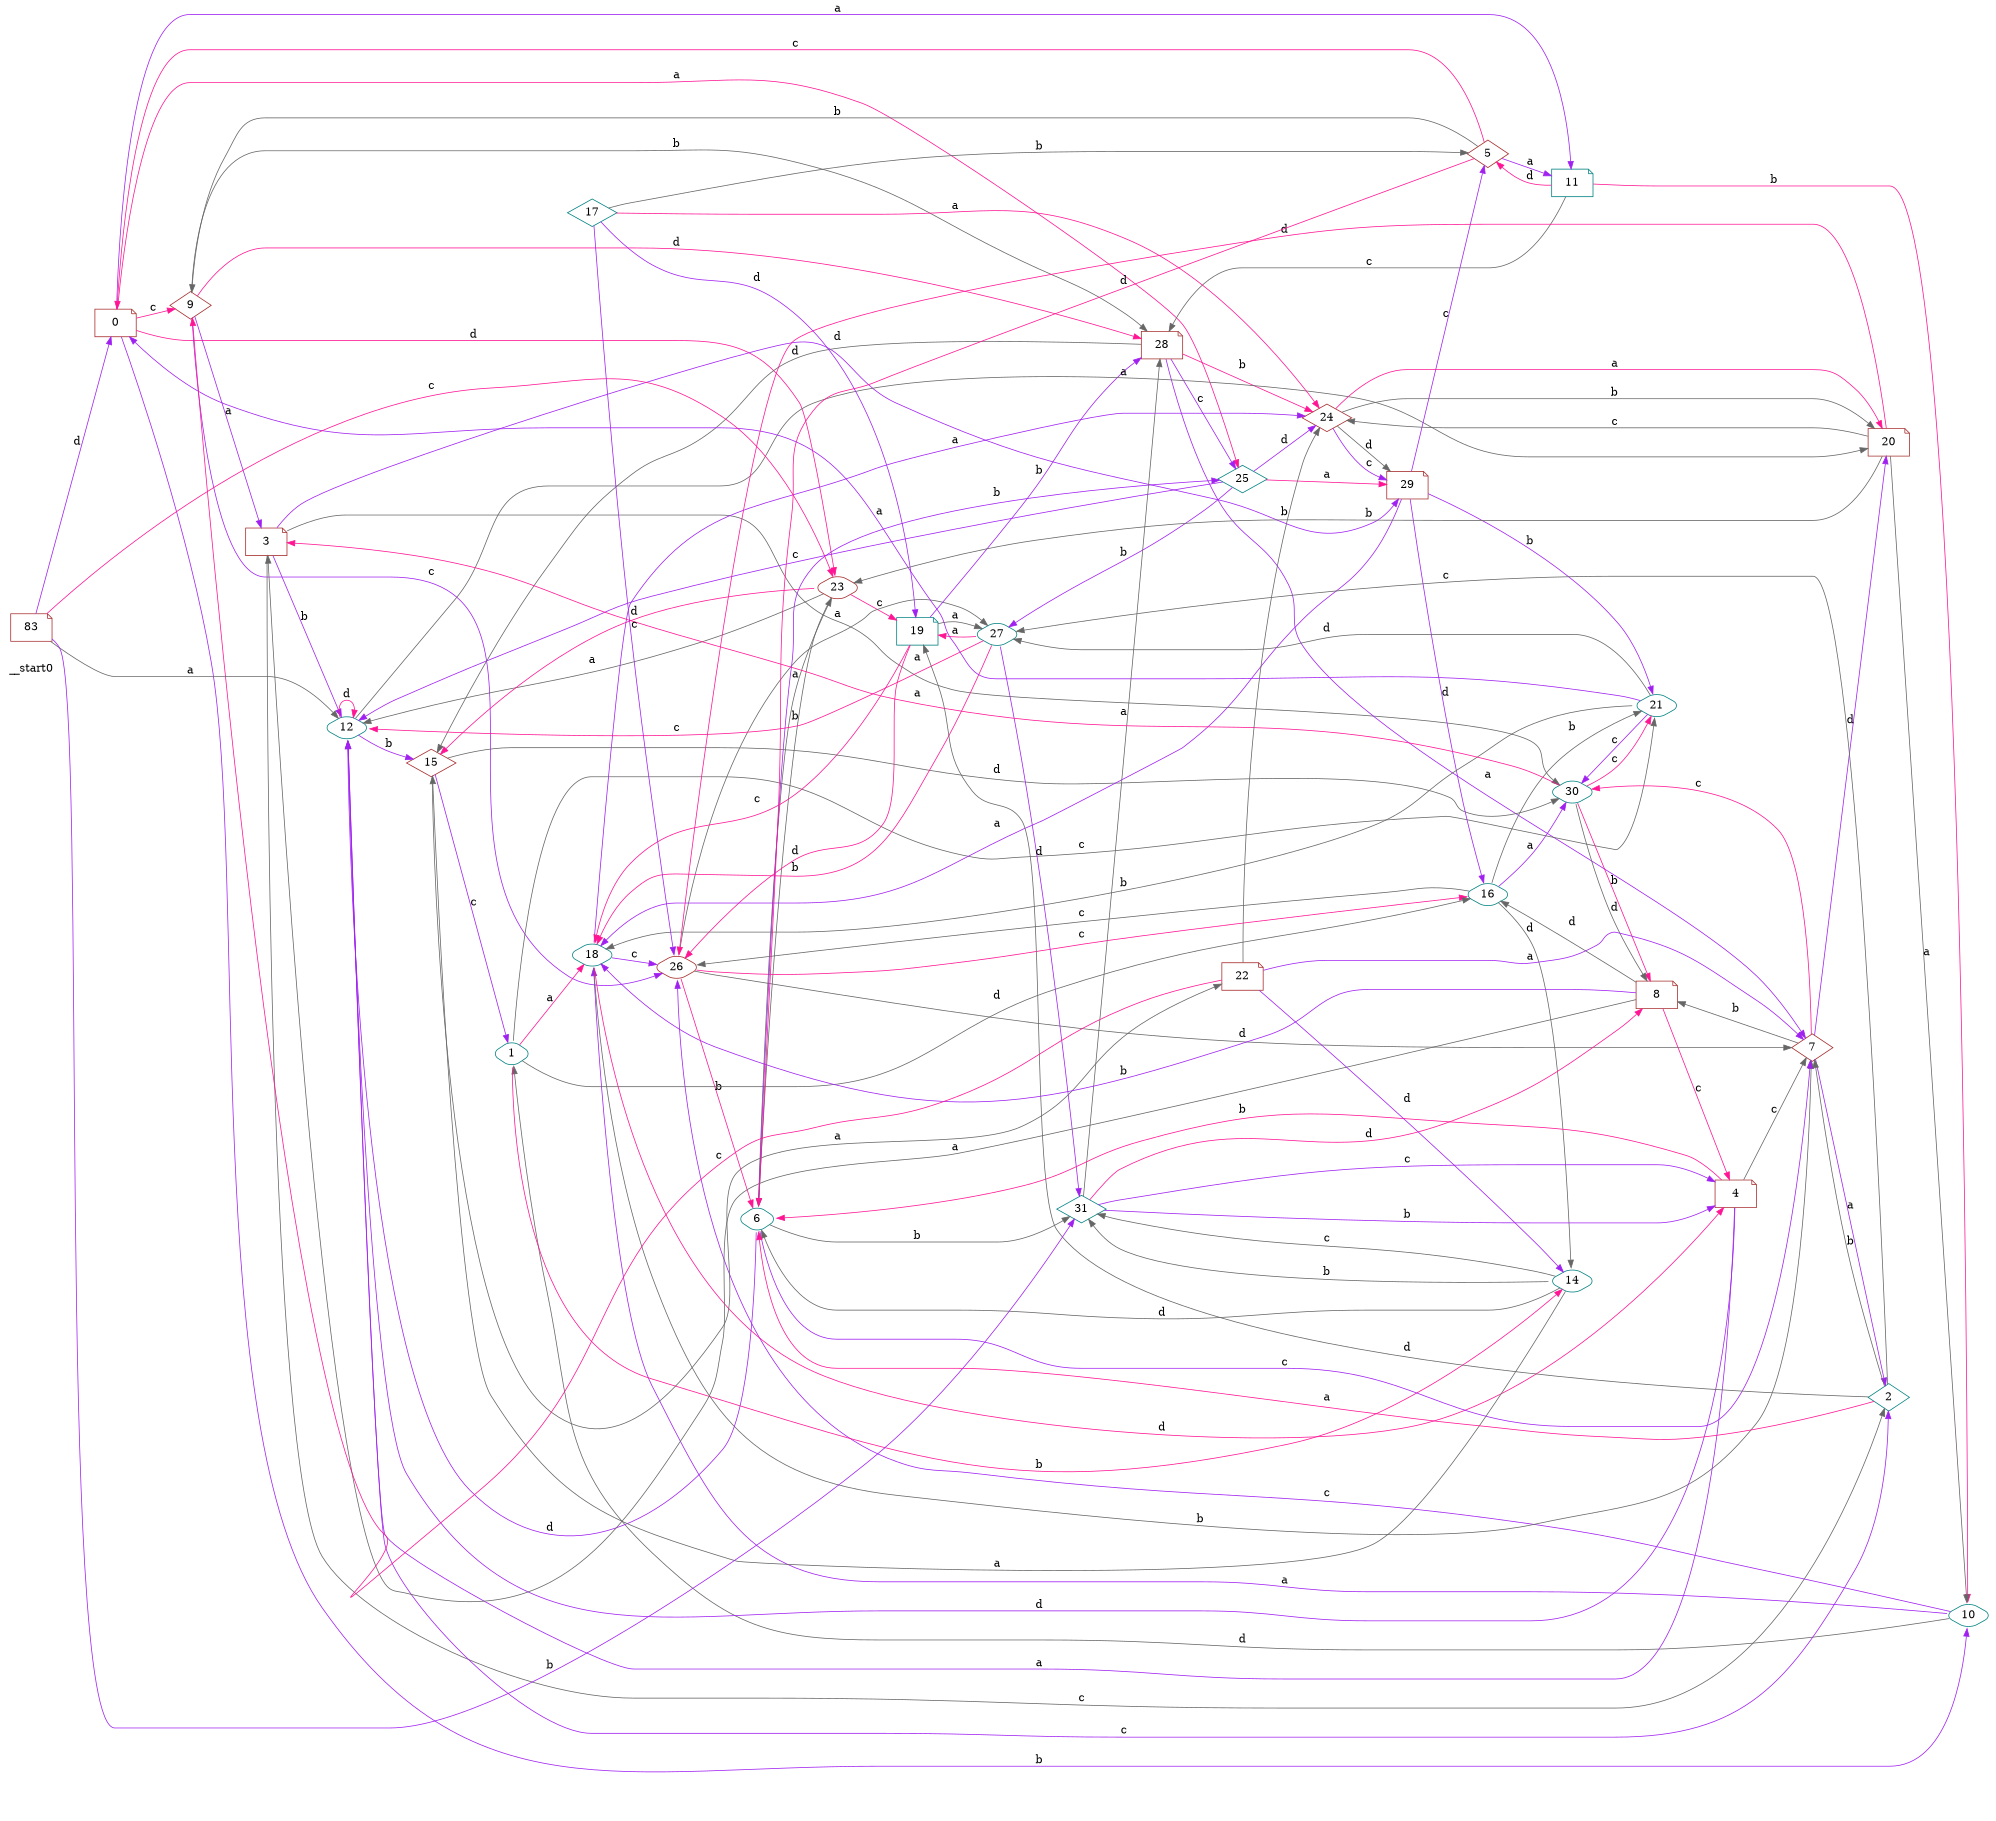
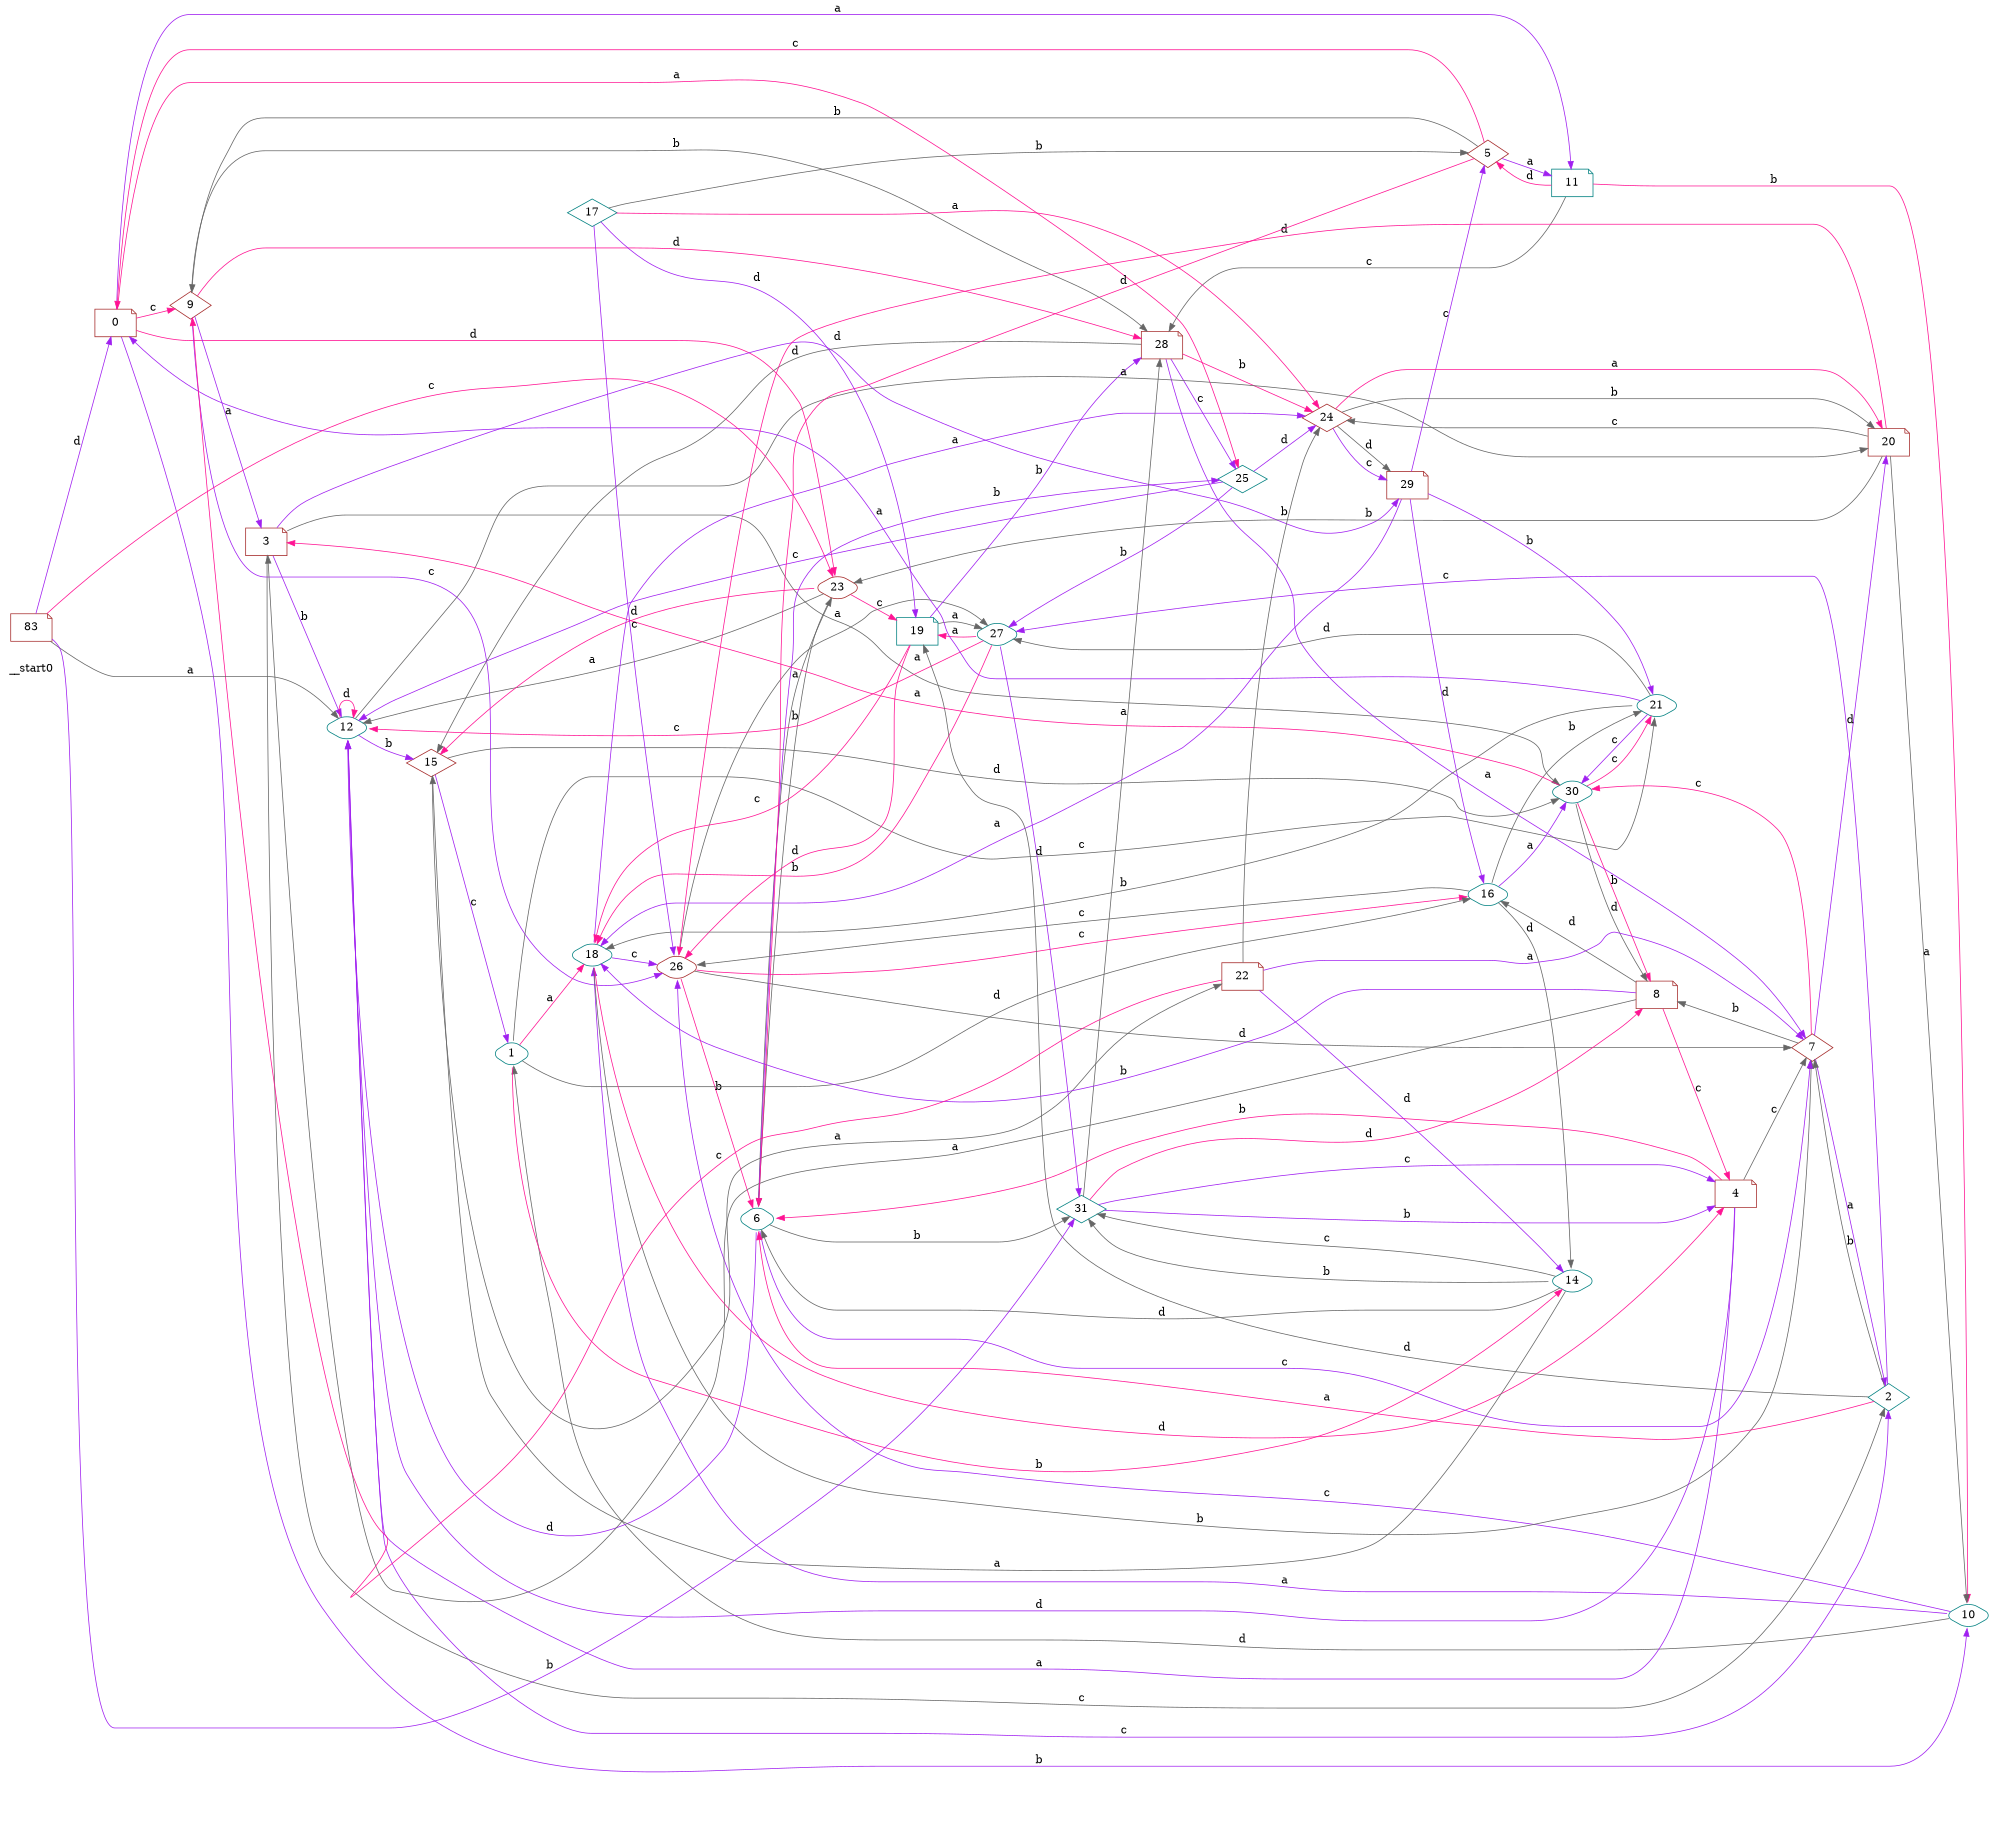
edge "25" -> "29": removed, label "a"
edge "2" -> "27": color gray40 -> purple
